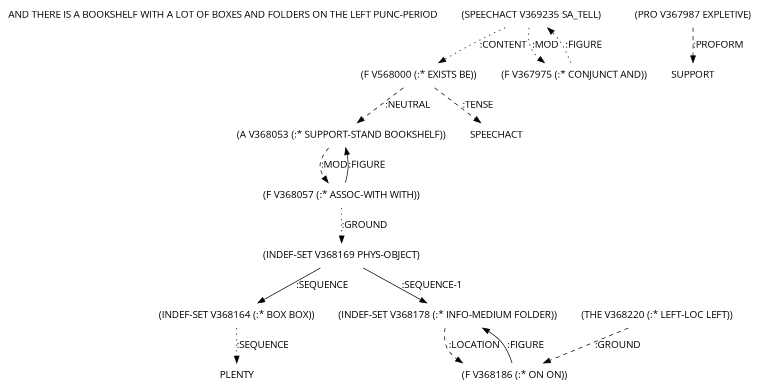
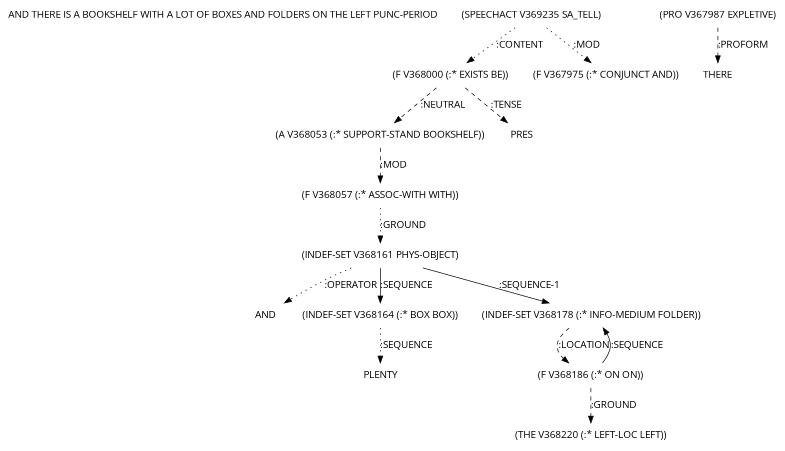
edge "(F V367975 (:* CONJUNCT AND))" -> "(SPEECHACT V369235 SA_TELL)": removed, label ":FIGURE"
node "(F V568000 (:* EXISTS BE))": label "(F V568000 (:* EXISTS BE))" -> "(F V368000 (:* EXISTS BE))"
node "SUPPORT": label "SUPPORT" -> "THERE"
node "SPEECHACT": label "SPEECHACT" -> "PRES"
edge "(F V368057 (:* ASSOC-WITH WITH))" -> "(A V368053 (:* SUPPORT-STAND BOOKSHELF))": removed, label ":FIGURE"
node "(INDEF-SET V368169 PHYS-OBJECT)": label "(INDEF-SET V368169 PHYS-OBJECT)" -> "(INDEF-SET V368161 PHYS-OBJECT)"
node "AND": added
edge "(THE V368220 (:* LEFT-LOC LEFT))" -> "(F V368186 (:* ON ON))": reversed
edge "(F V368186 (:* ON ON))" -> "(INDEF-SET V368178 (:* INFO-MEDIUM FOLDER))": label ":FIGURE" -> ":SEQUENCE"
